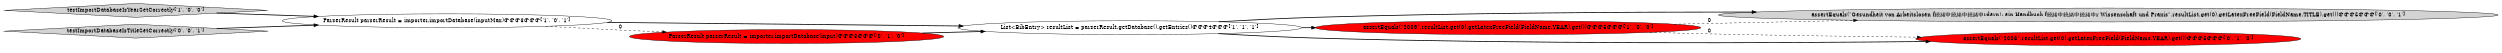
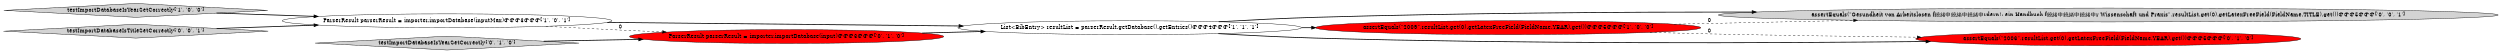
node "testImportDatabaseIsYearSetCorrectly['0', '1', '0']": added
